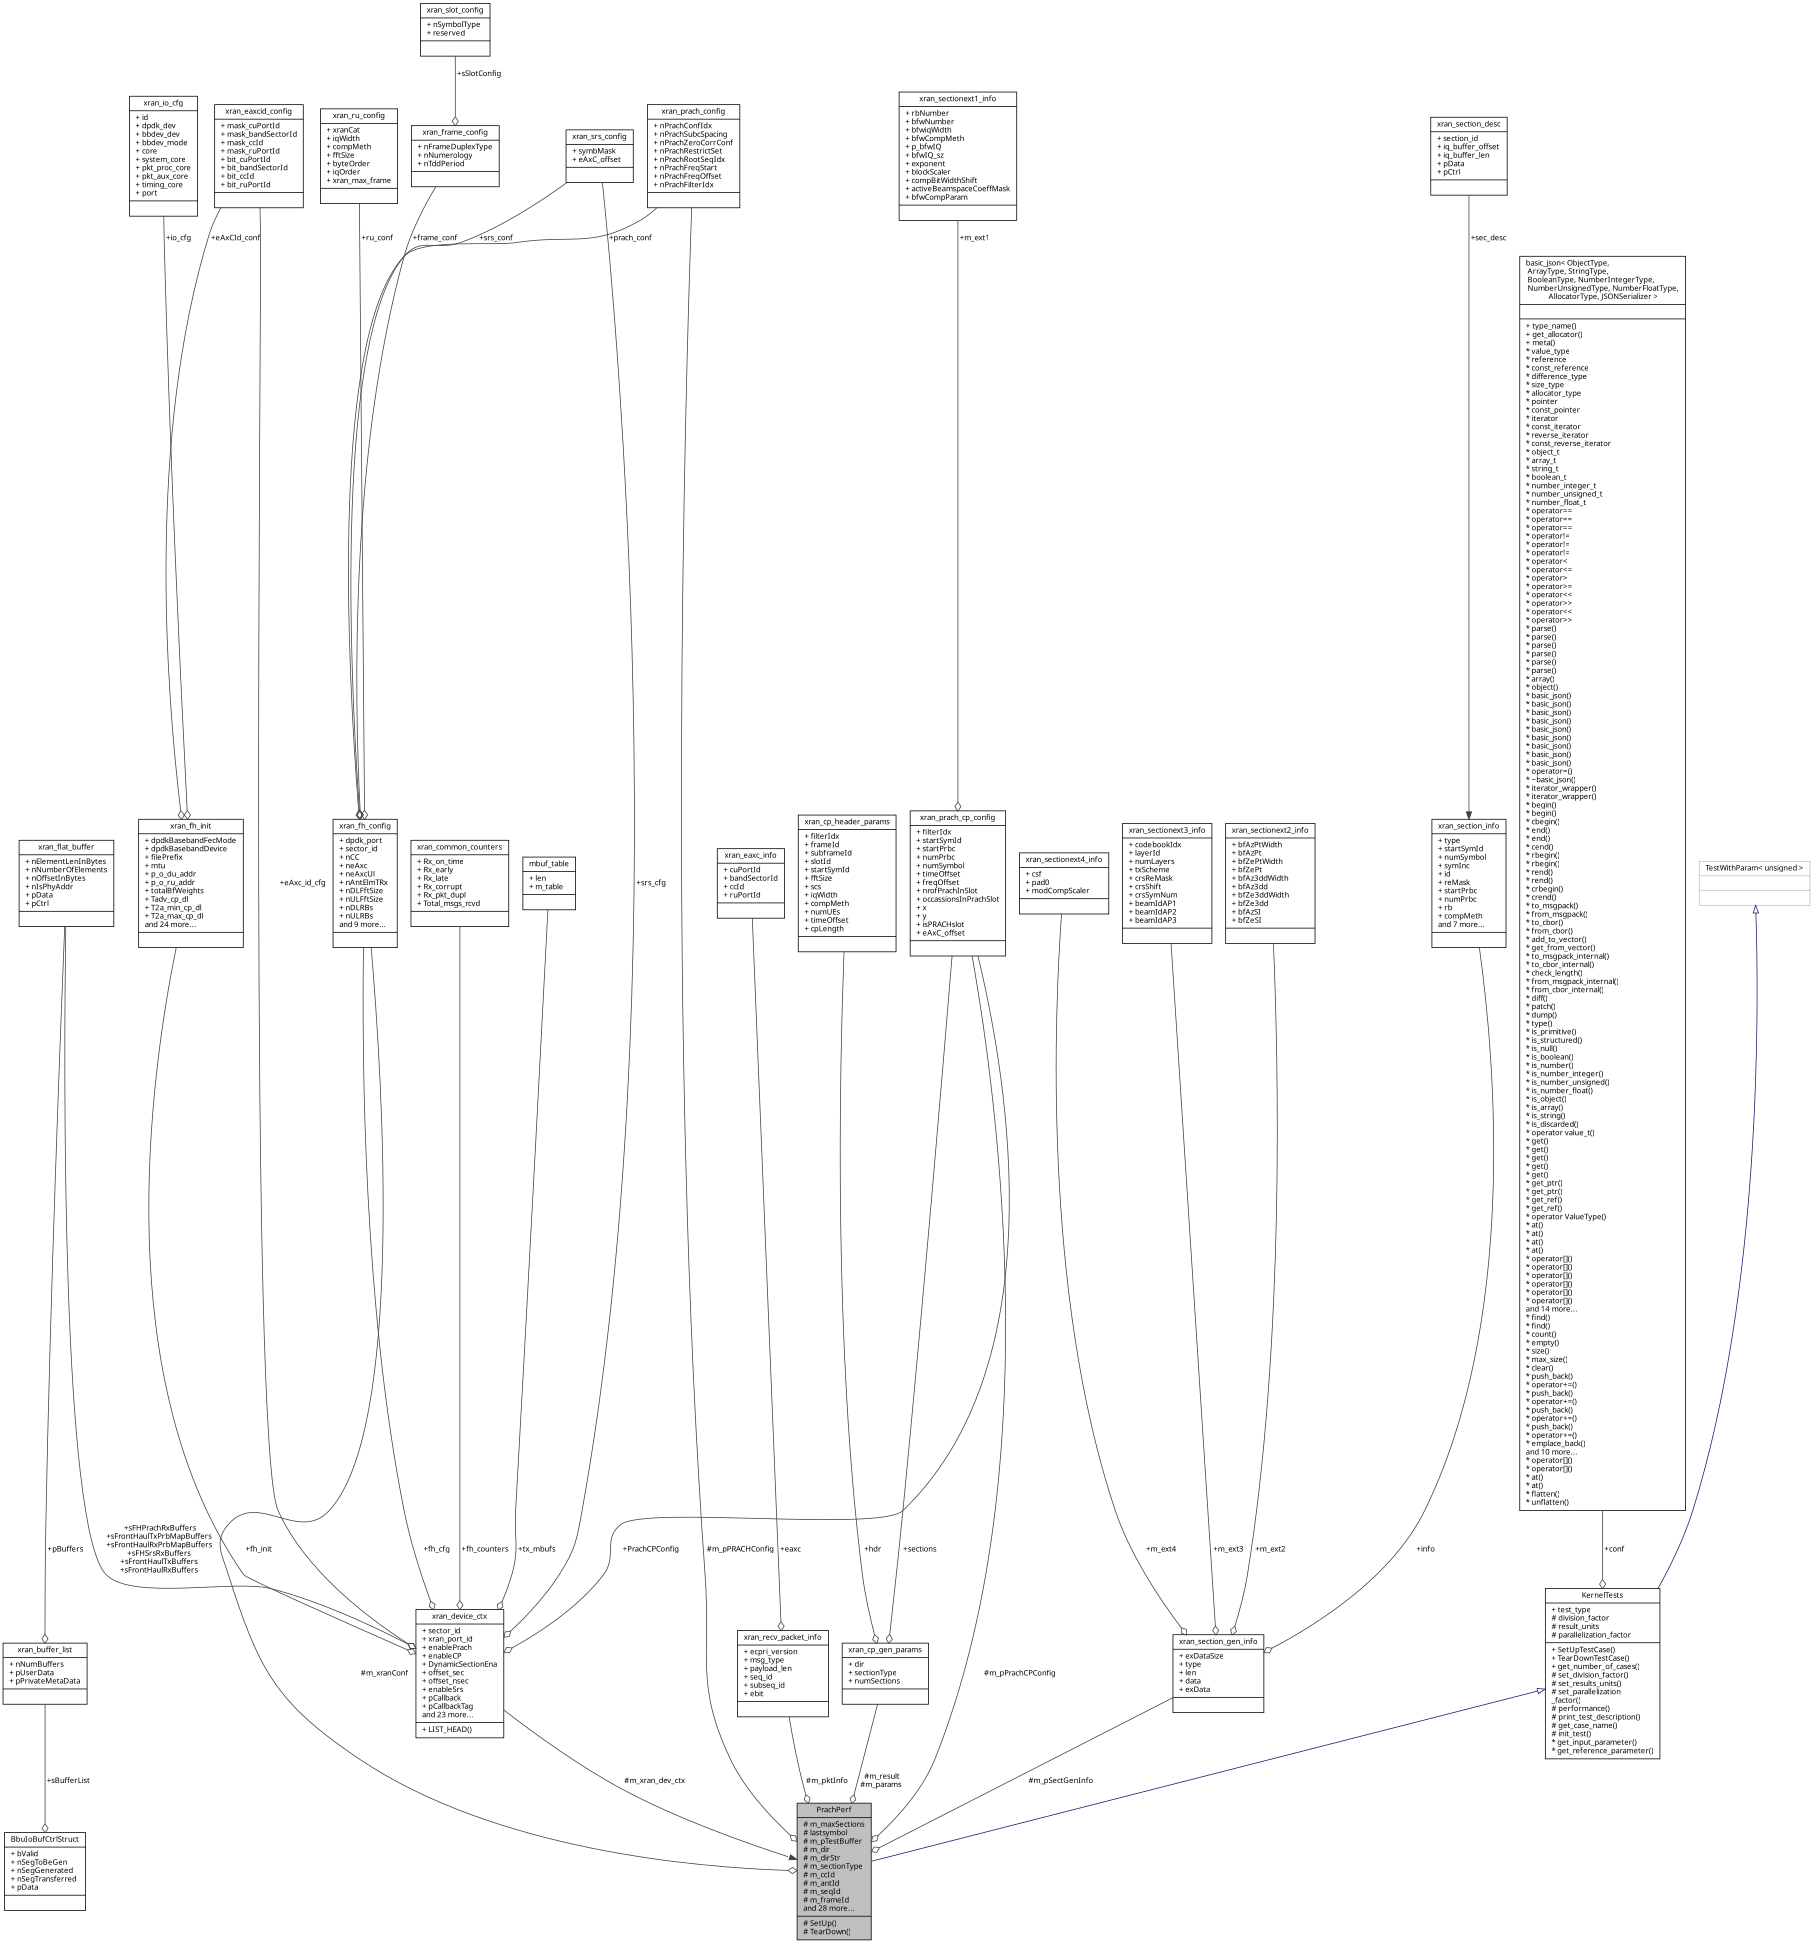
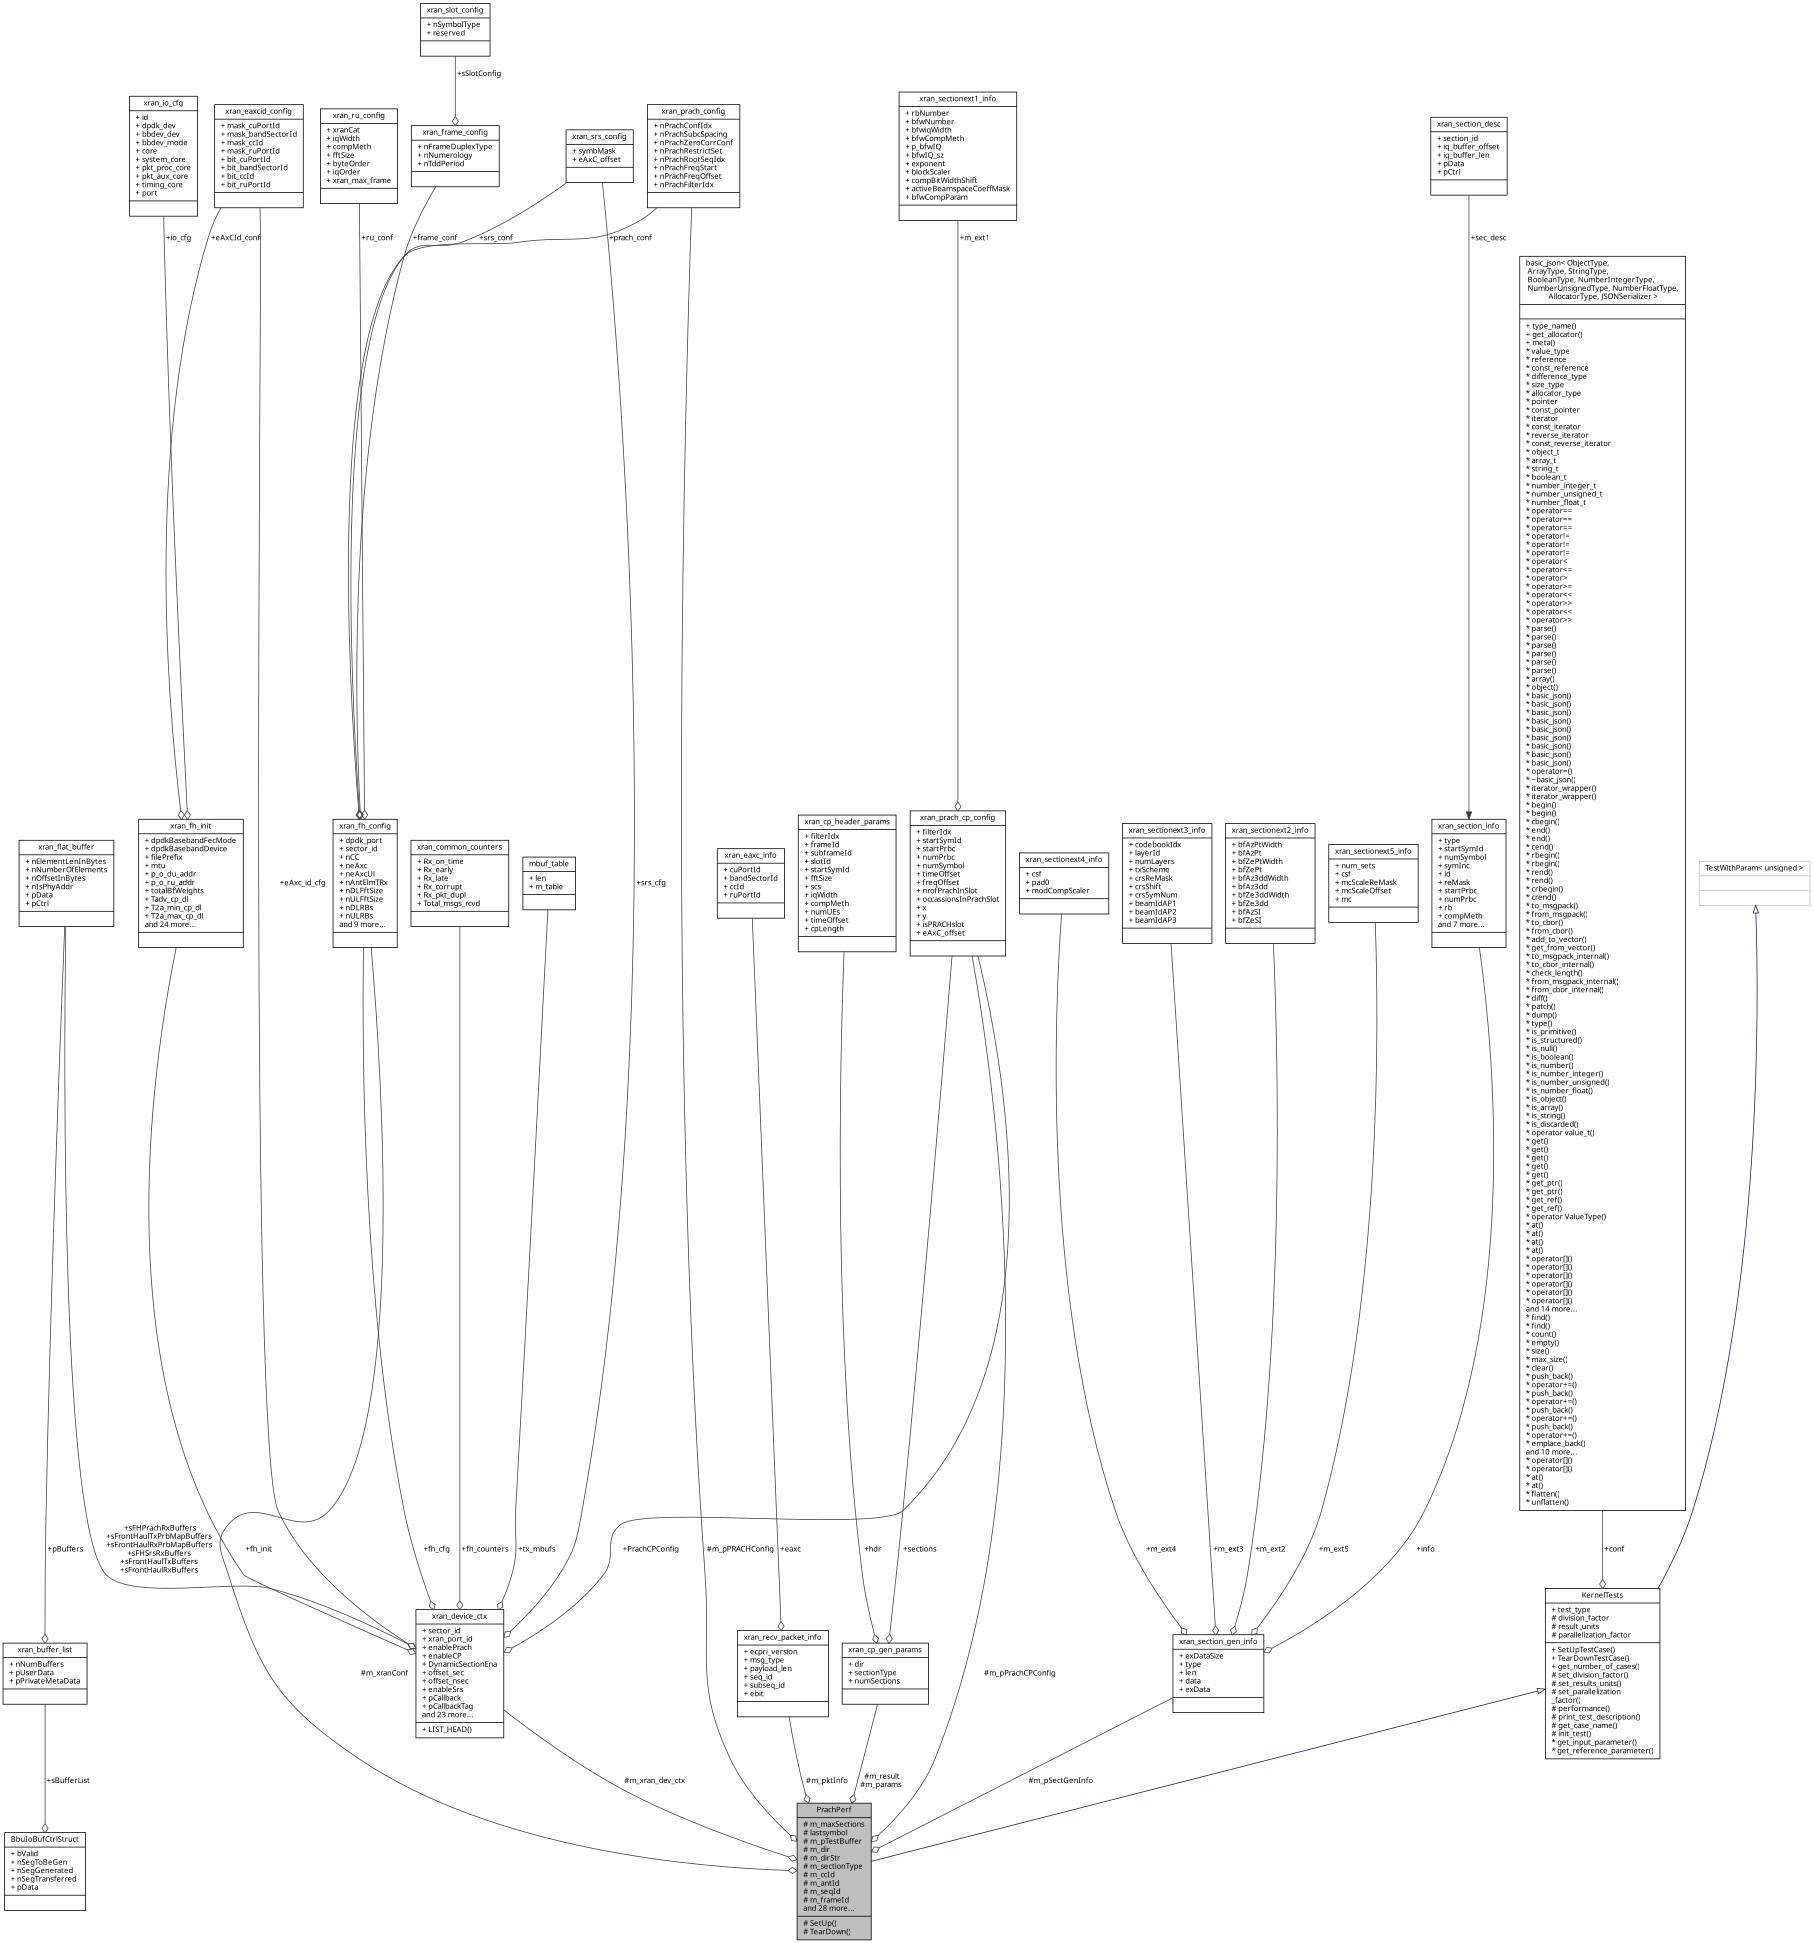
node "xran_sectionext5_info": added
edge "xran_device_ctx" -> "PrachPerf": arrowhead normal -> odiamond
